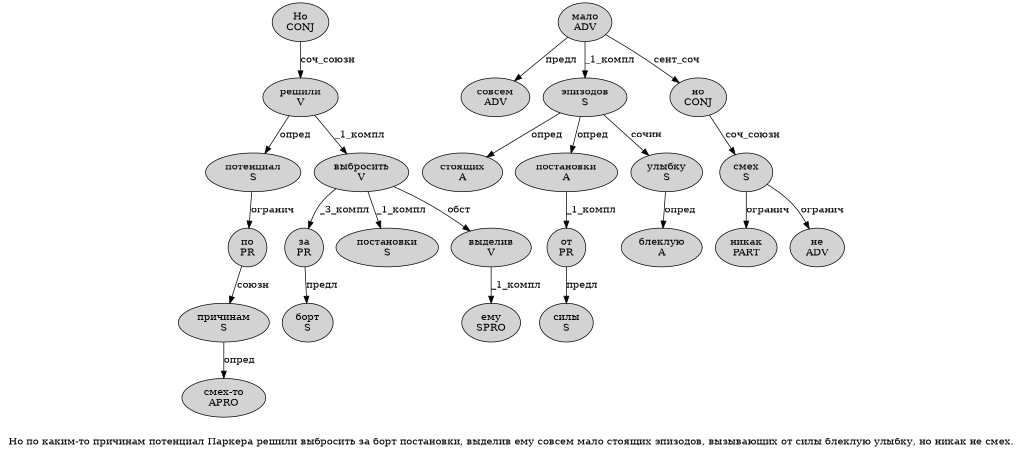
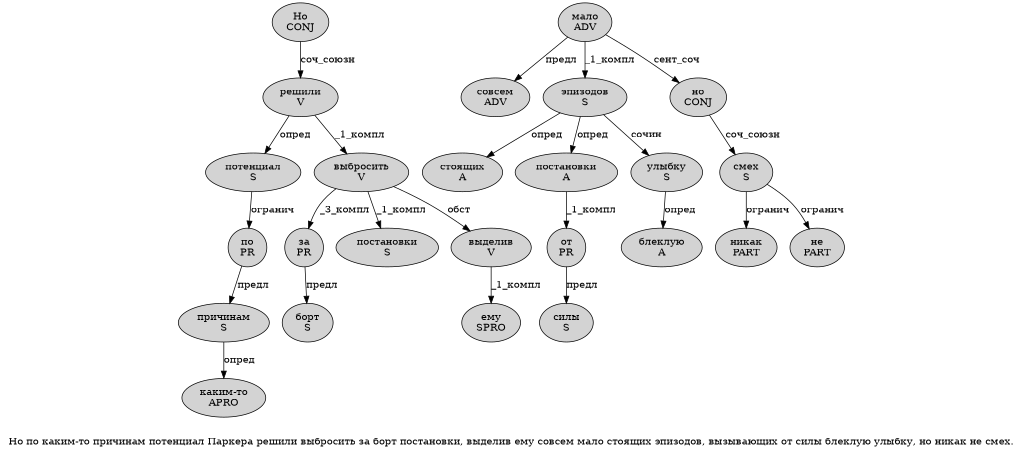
node "не ADV": label "не ADV" -> "не PART"
edge "по PR" -> "причинам S": label "союзн" -> "предл"
node "смех-то APRO": label "смех-то APRO" -> "каким-то APRO"
